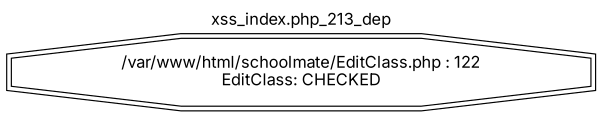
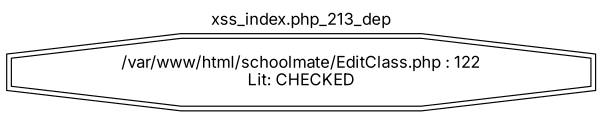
node "/var/www/html/schoolmate/EditClass.php : 122 EditClass: CHECKED": label "/var/www/html/schoolmate/EditClass.php : 122 EditClass: CHECKED" -> "/var/www/html/schoolmate/EditClass.php : 122 Lit: CHECKED"
